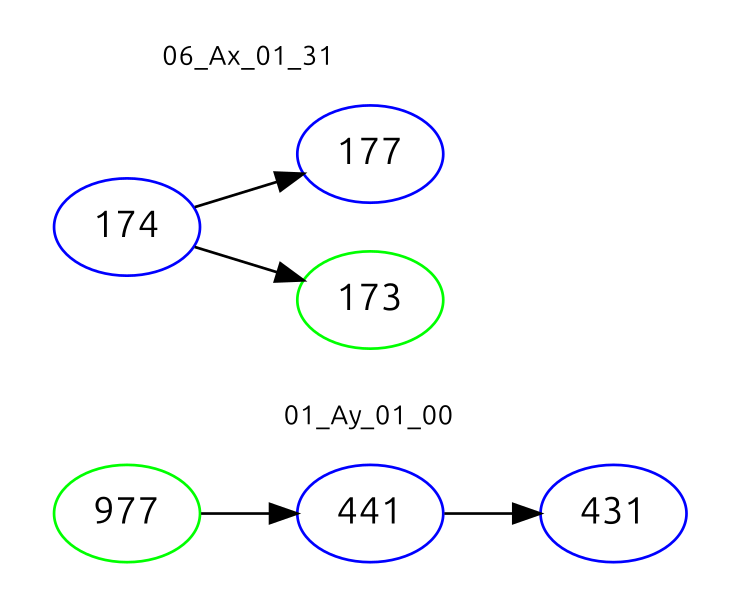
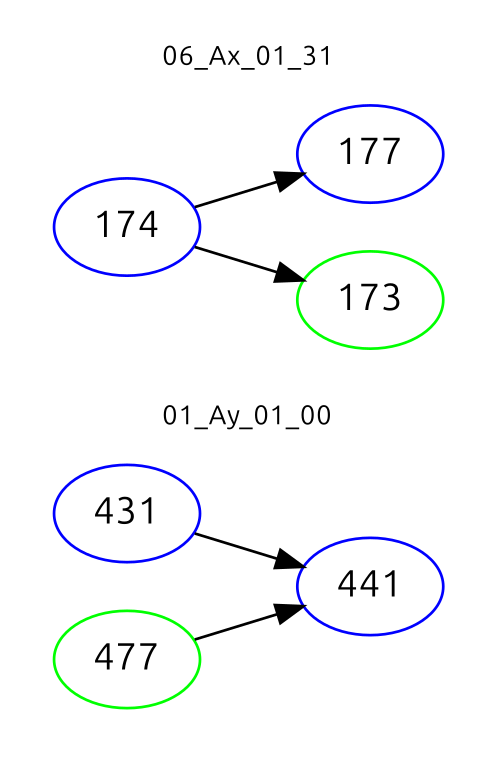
node "977": label "977" -> "477"
edge "441" -> "431": reversed
